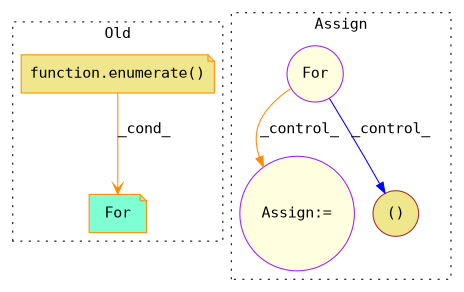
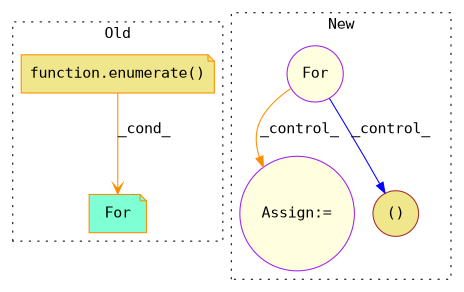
cluster "Assign": label "Assign" -> "New"
